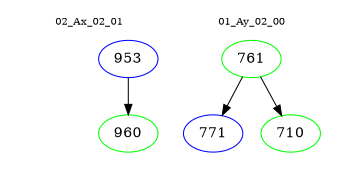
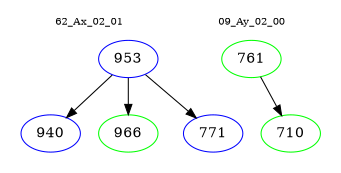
cluster "02_Ax_02_01": label "02_Ax_02_01" -> "62_Ax_02_01"
cluster "01_Ay_02_00": label "01_Ay_02_00" -> "09_Ay_02_00"
edge "761" -> "771": now "953" -> "771"
node "940": added
node "960": label "960" -> "966"
